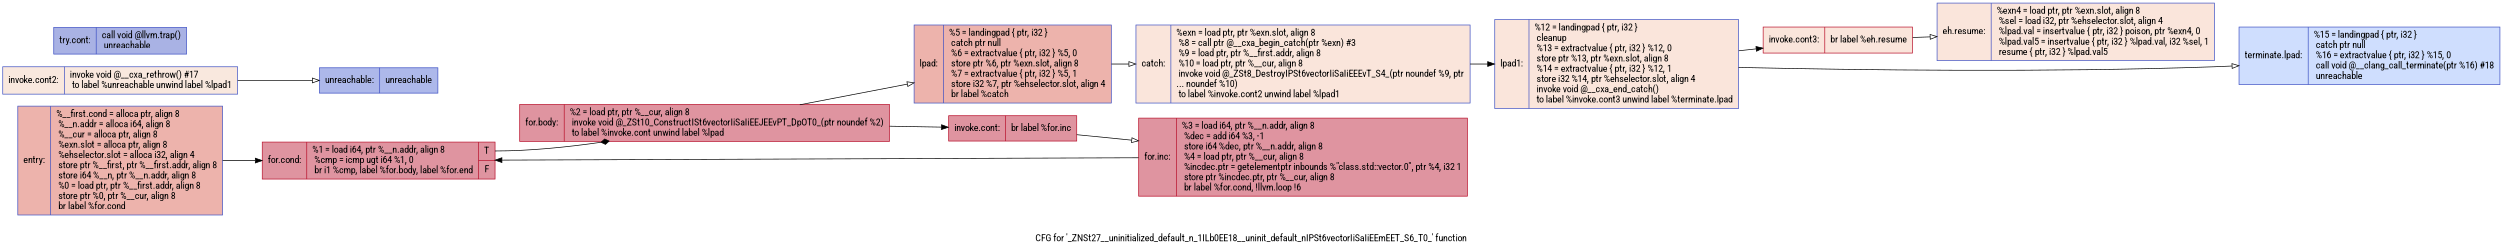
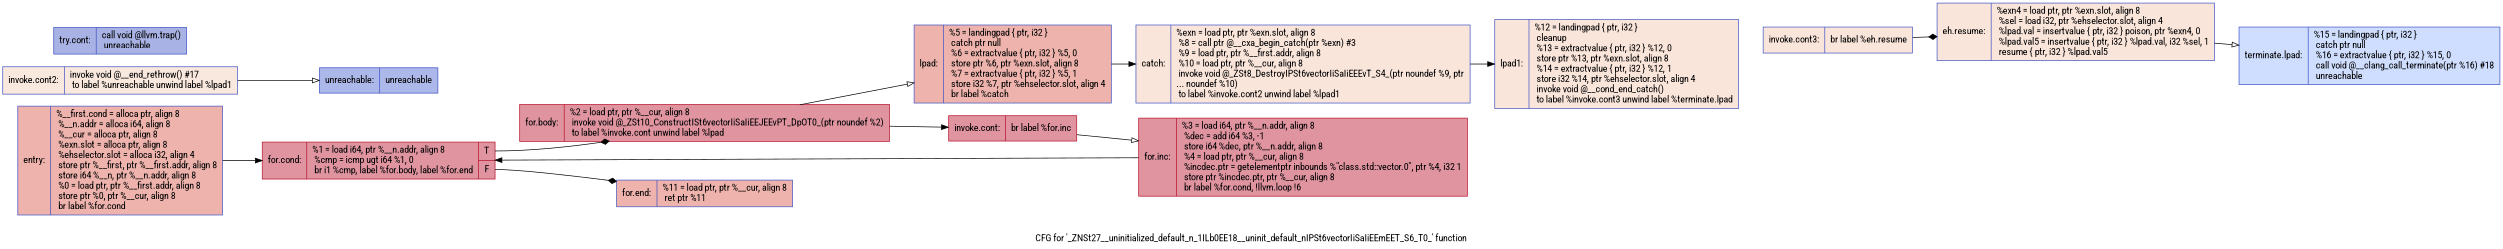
edge "invoke.cont3:" -> "eh.resume:": arrowhead onormal -> diamond
node "invoke.cont3:": color #b70d28ff -> #3d50c3ff
edge "lpad1:" -> "invoke.cont3:": removed
edge "lpad:" -> "catch:": arrowhead onormal -> normal
edge "lpad1:" -> "terminate.lpad:": now "eh.resume:" -> "terminate.lpad:"
node "invoke.cont2:": text "invoke void @__cxa_rethrow() #17" -> "invoke void @__end_rethrow() #17"
node "lpad1:": text "invoke void @__cxa_end_catch()" -> "invoke void @__cond_end_catch()"
node "for.end:": added
